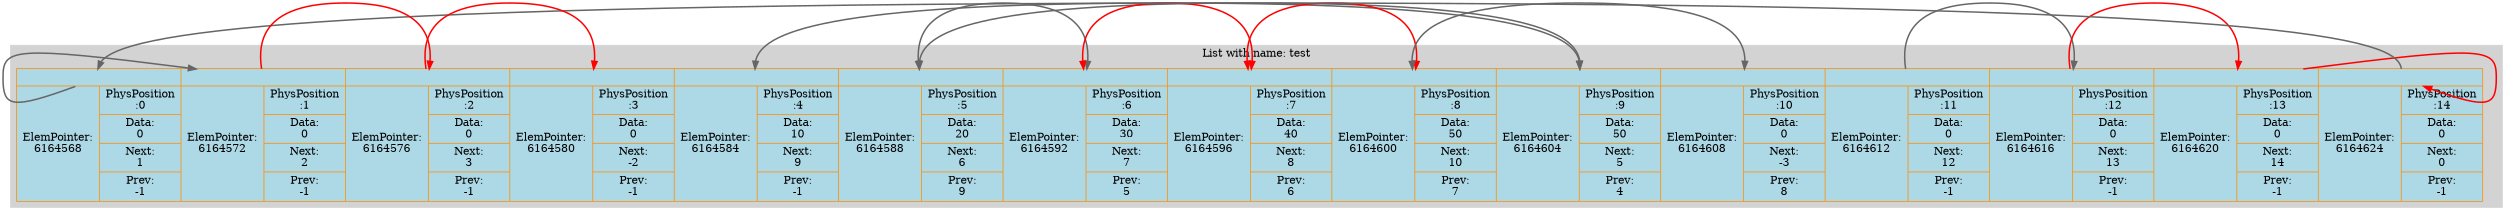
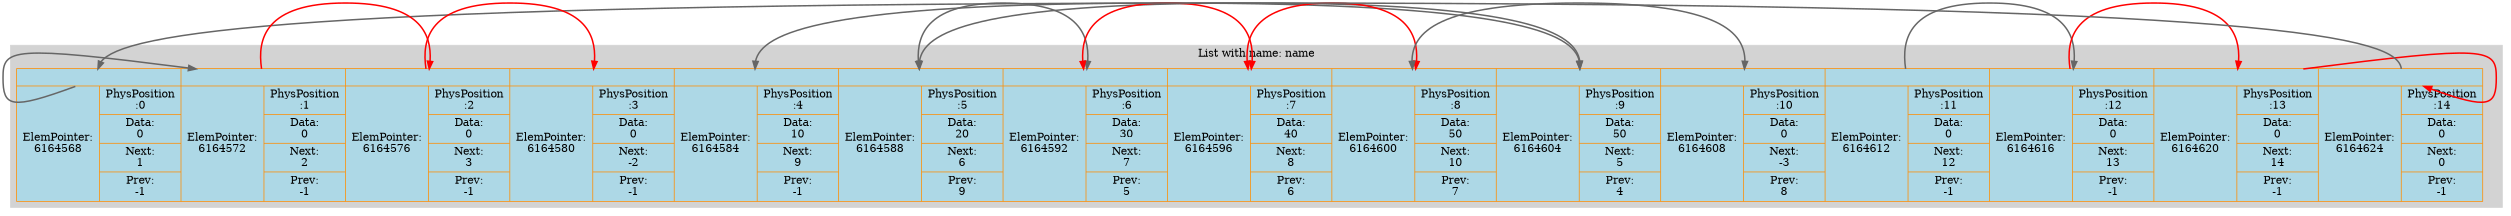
cluster "List with name: test": label "List with name: test" -> "List with name: name"
